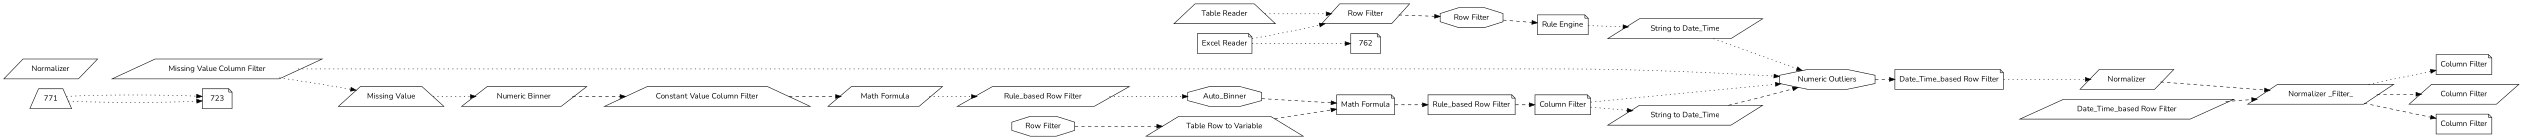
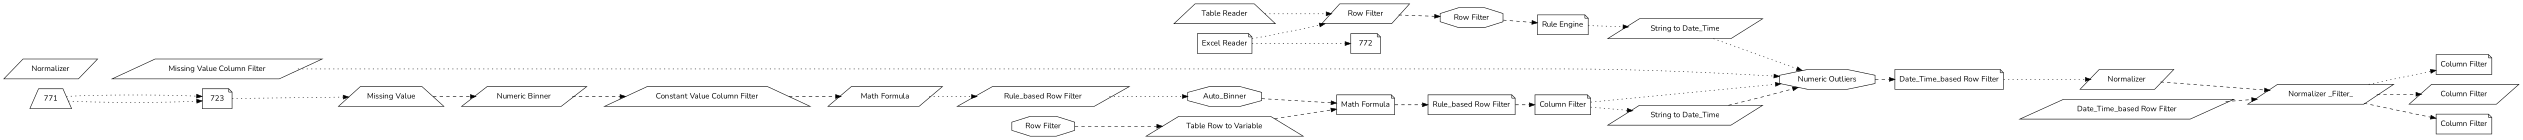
node "762": label "762" -> "772"
edge "Missing Value Column Filter" -> "Missing Value": now "723" -> "Missing Value"
edge "Missing Value" -> "Numeric Binner": style dotted -> dashed
